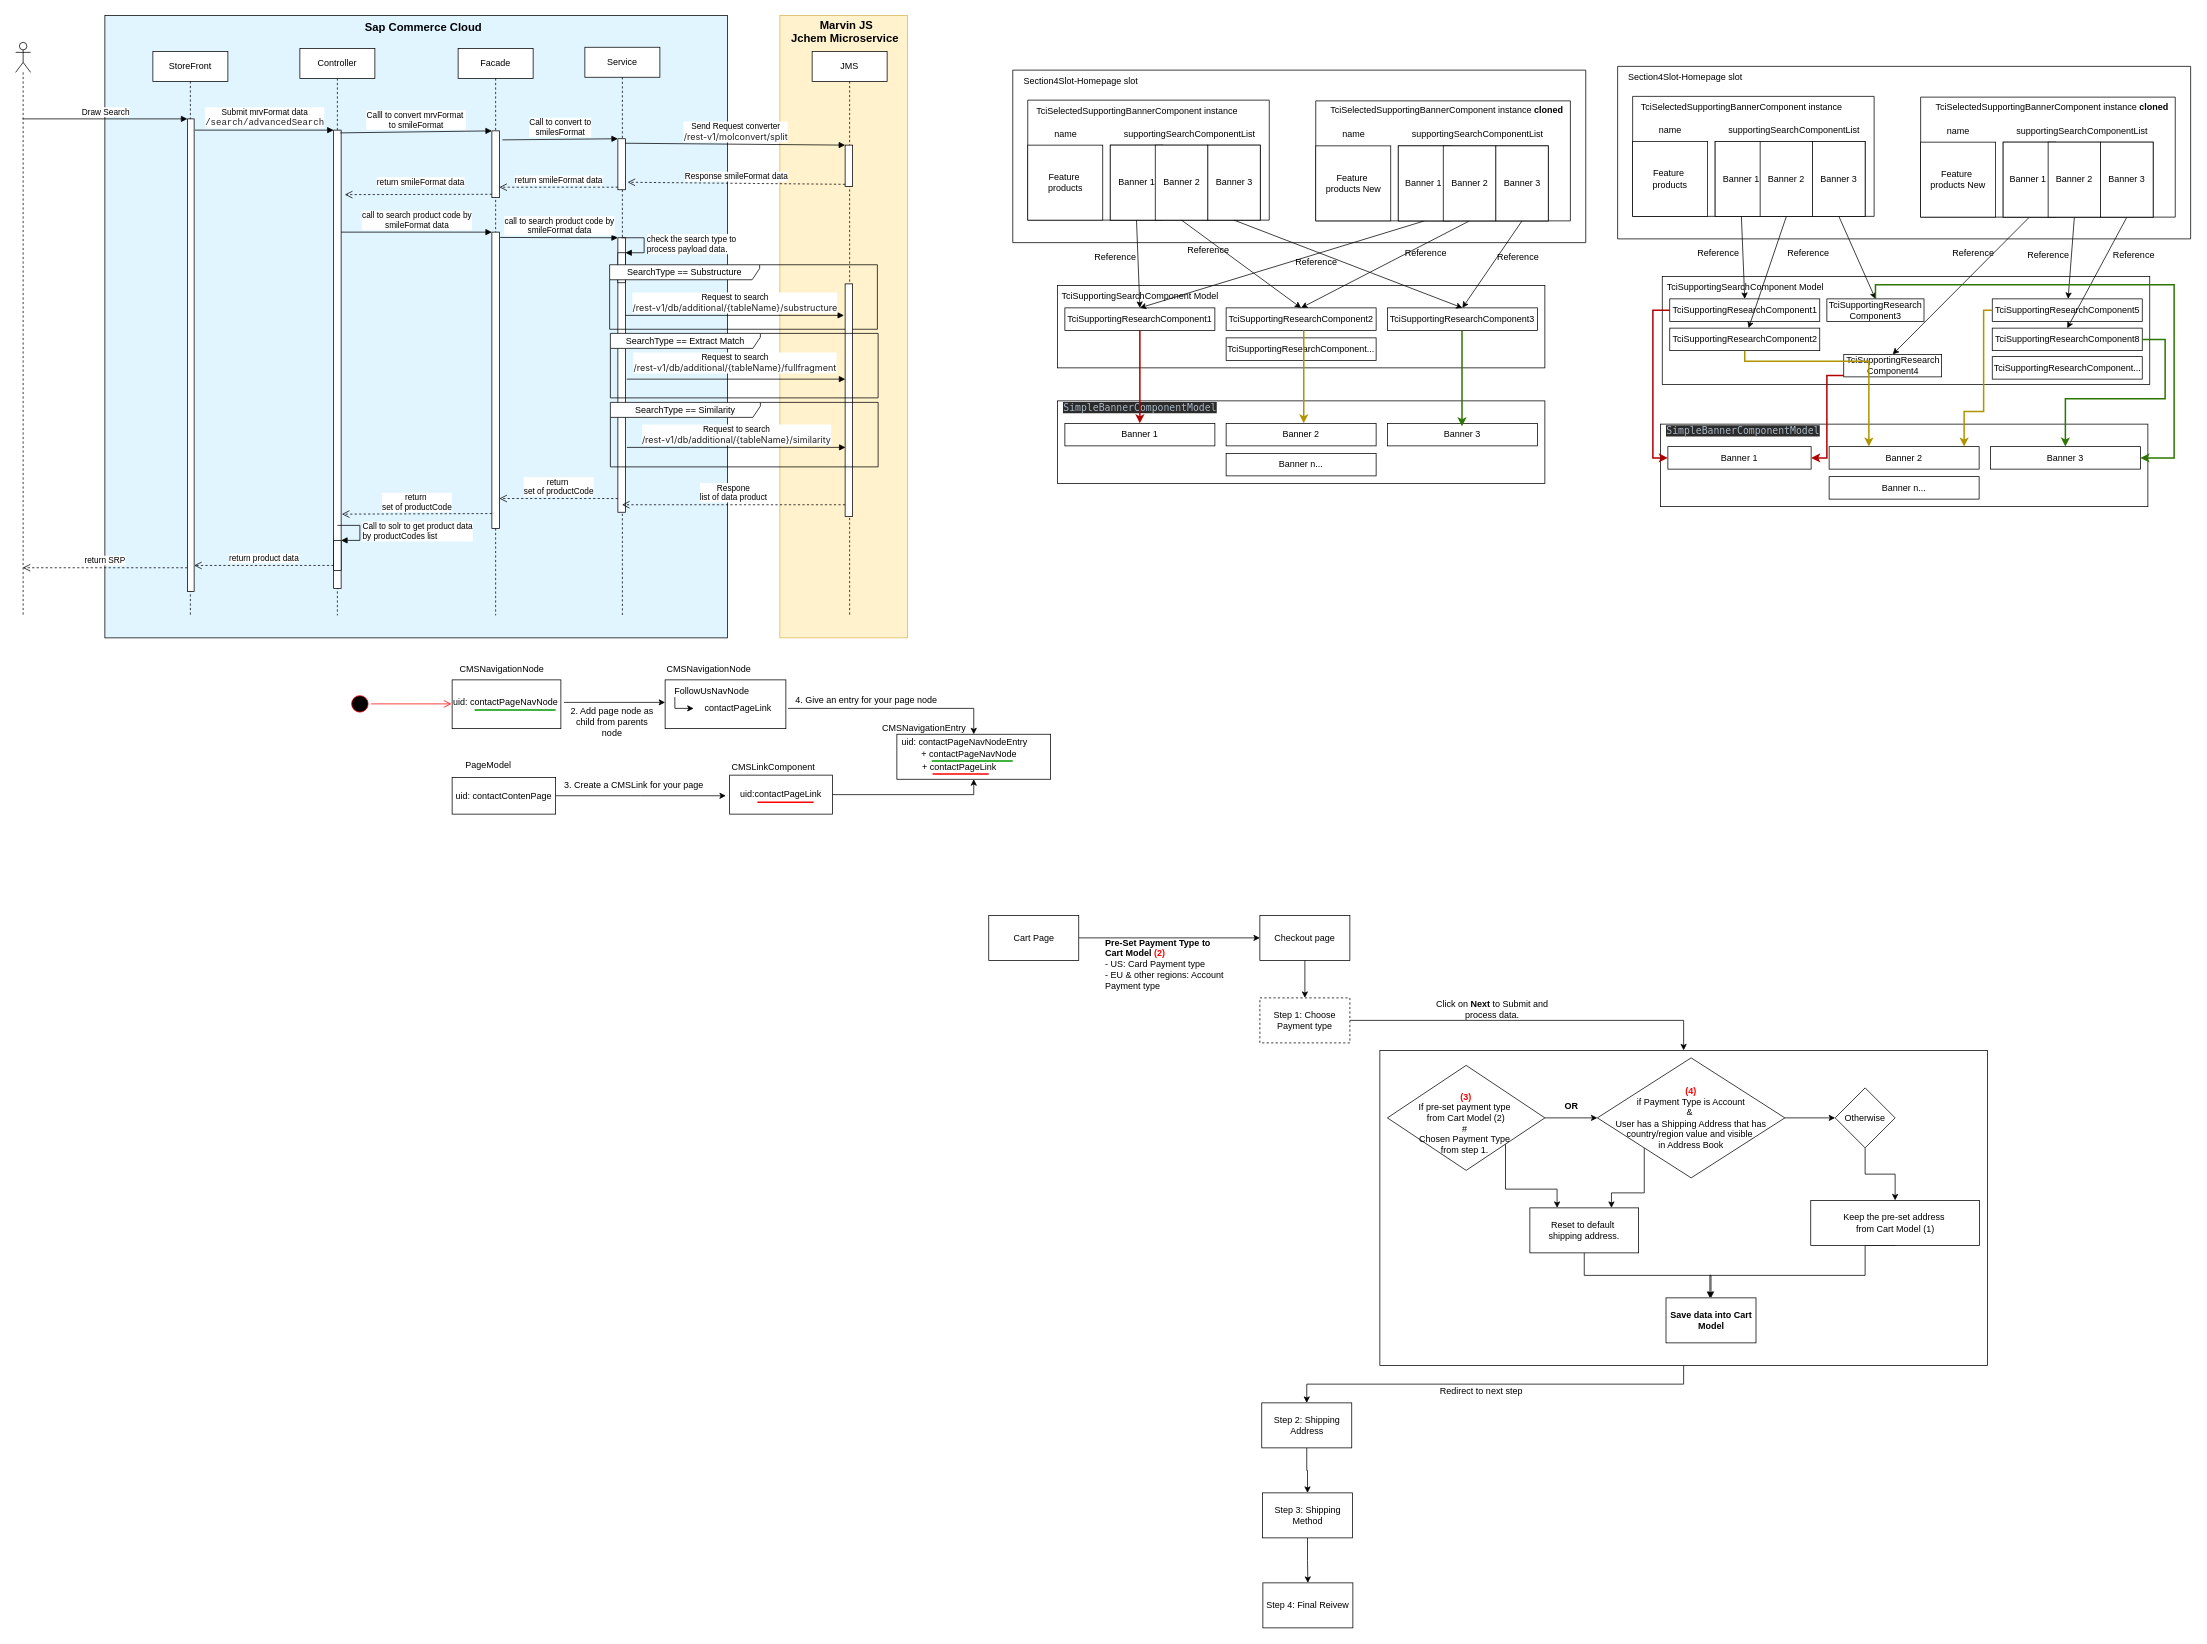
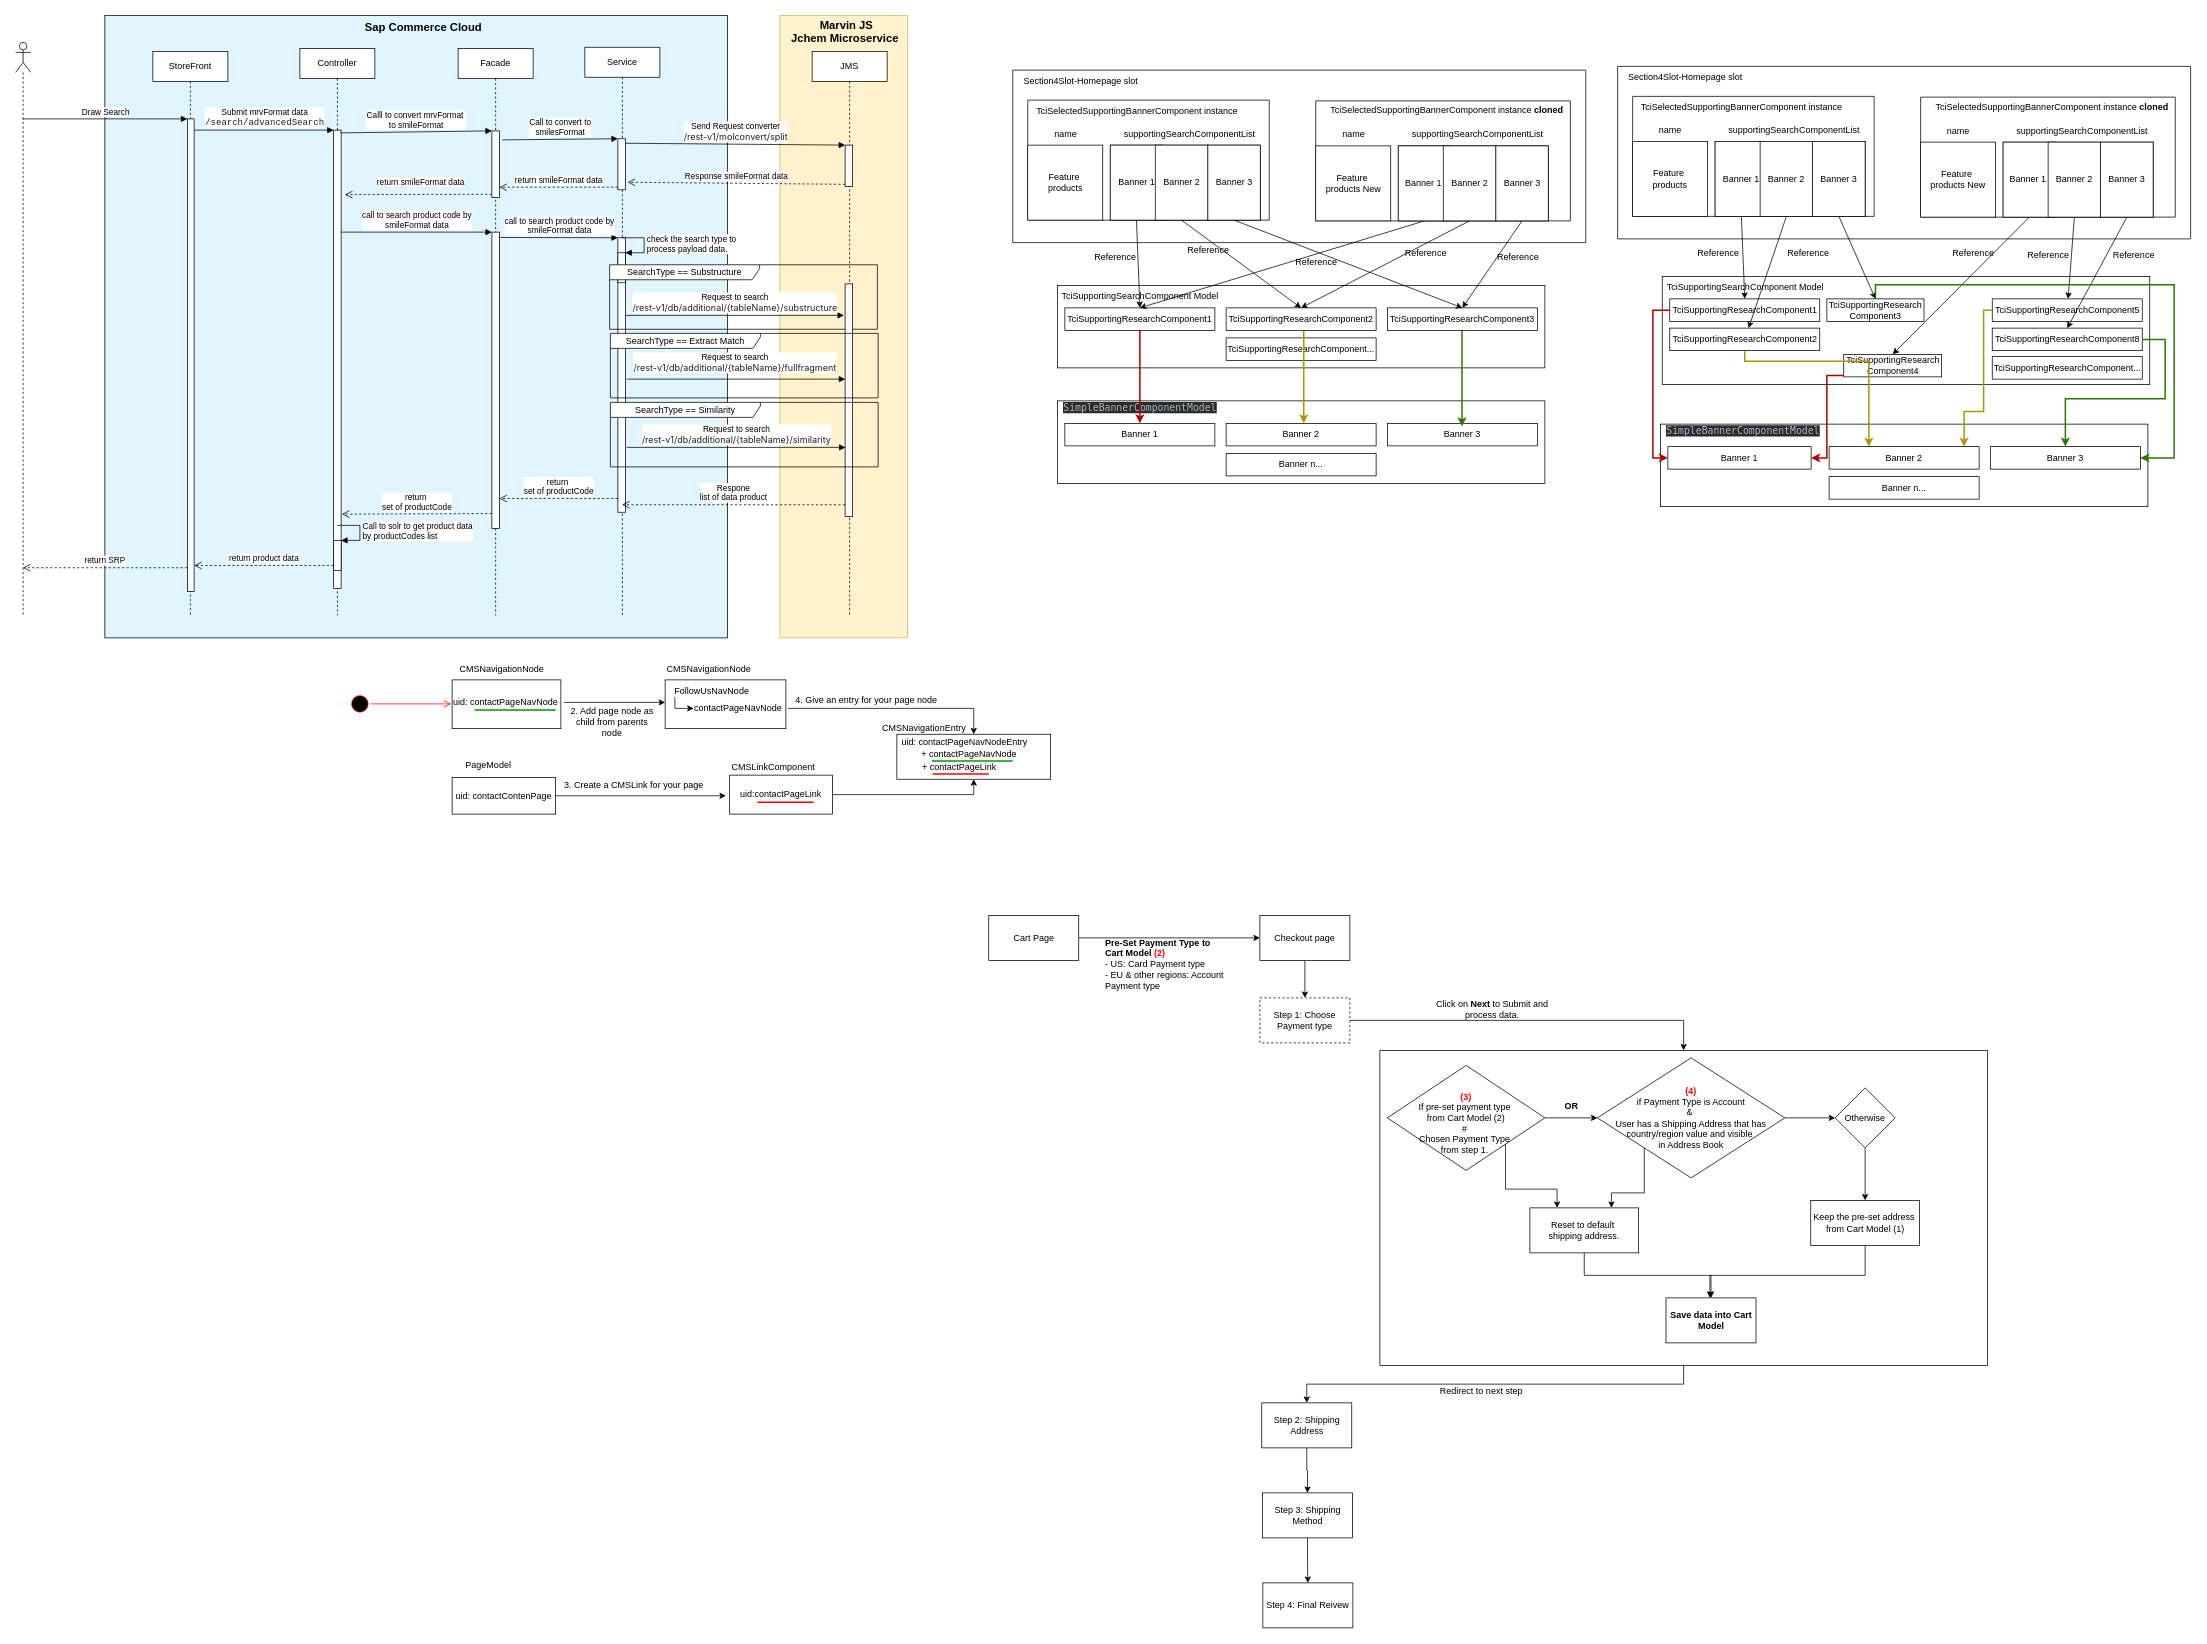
node "contactPageLink": label "contactPageLink" -> "contactPageNavNode"
node "Keep the pre-set address from Cart Model (1)": size 169x45 -> 109x45
